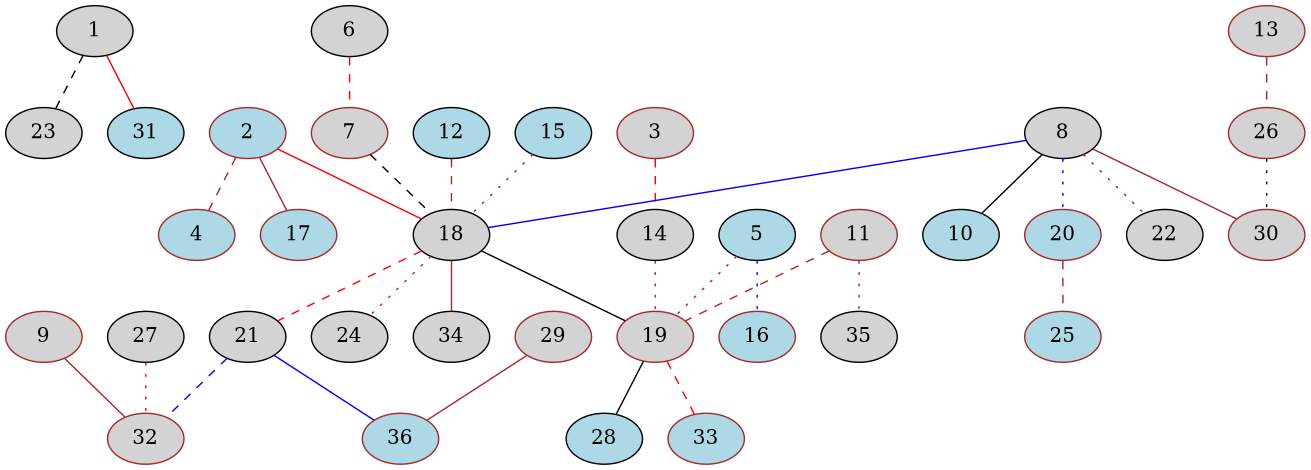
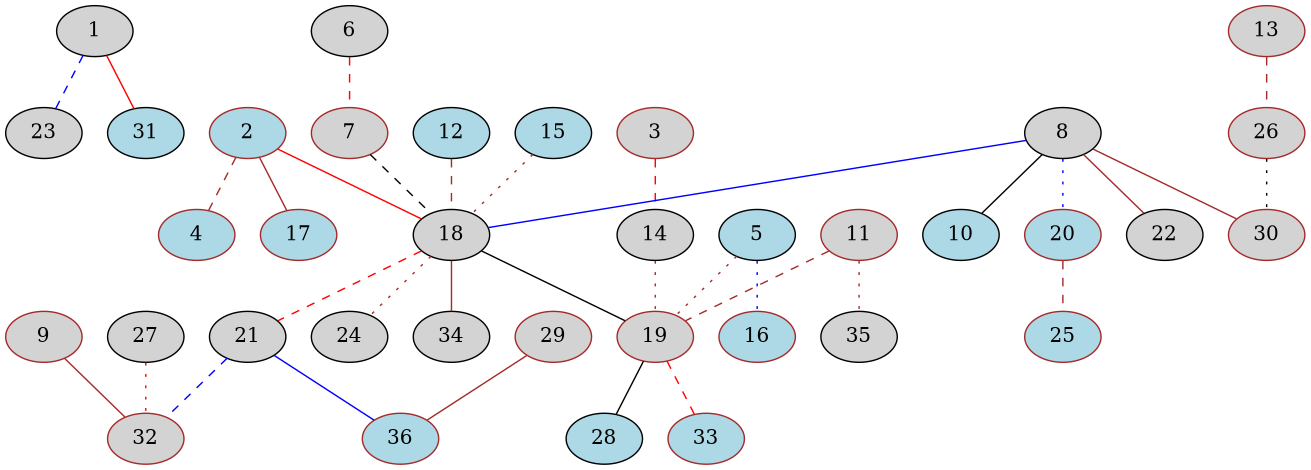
edge "1" -- "23": color black -> blue
edge "8" -- "22": style dotted -> solid
